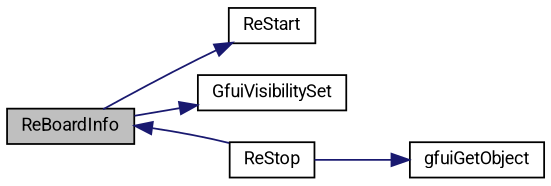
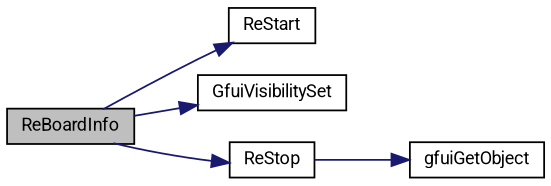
edge "ReStop" -> "ReBoardInfo": reversed
